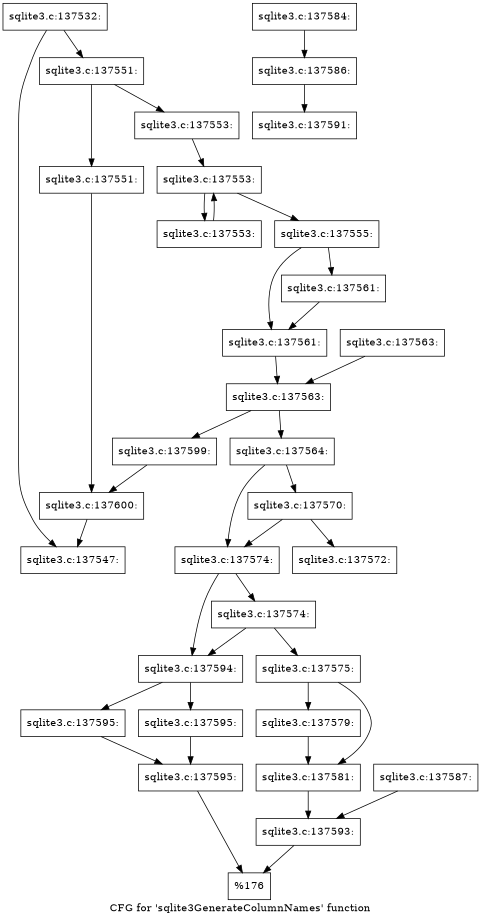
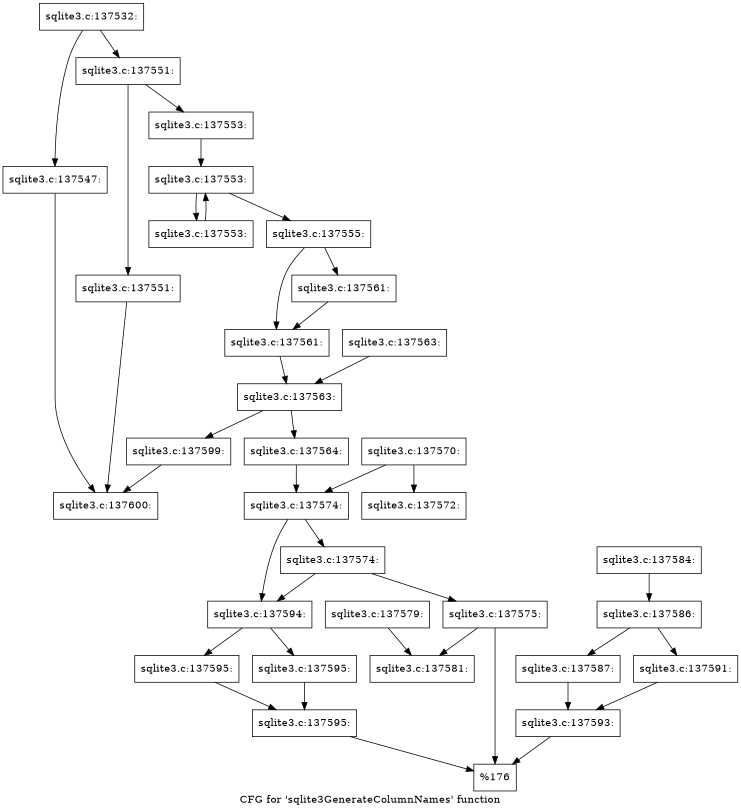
edge "sqlite3.c:137564:" -> "sqlite3.c:137570:": removed
edge "sqlite3.c:137600:" -> "sqlite3.c:137547:": reversed
edge "sqlite3.c:137586:" -> "sqlite3.c:137587:": added
edge "sqlite3.c:137575:" -> "sqlite3.c:137579:": now "sqlite3.c:137575:" -> "%176"
edge "sqlite3.c:137581:" -> "sqlite3.c:137593:": now "sqlite3.c:137591:" -> "sqlite3.c:137593:"
